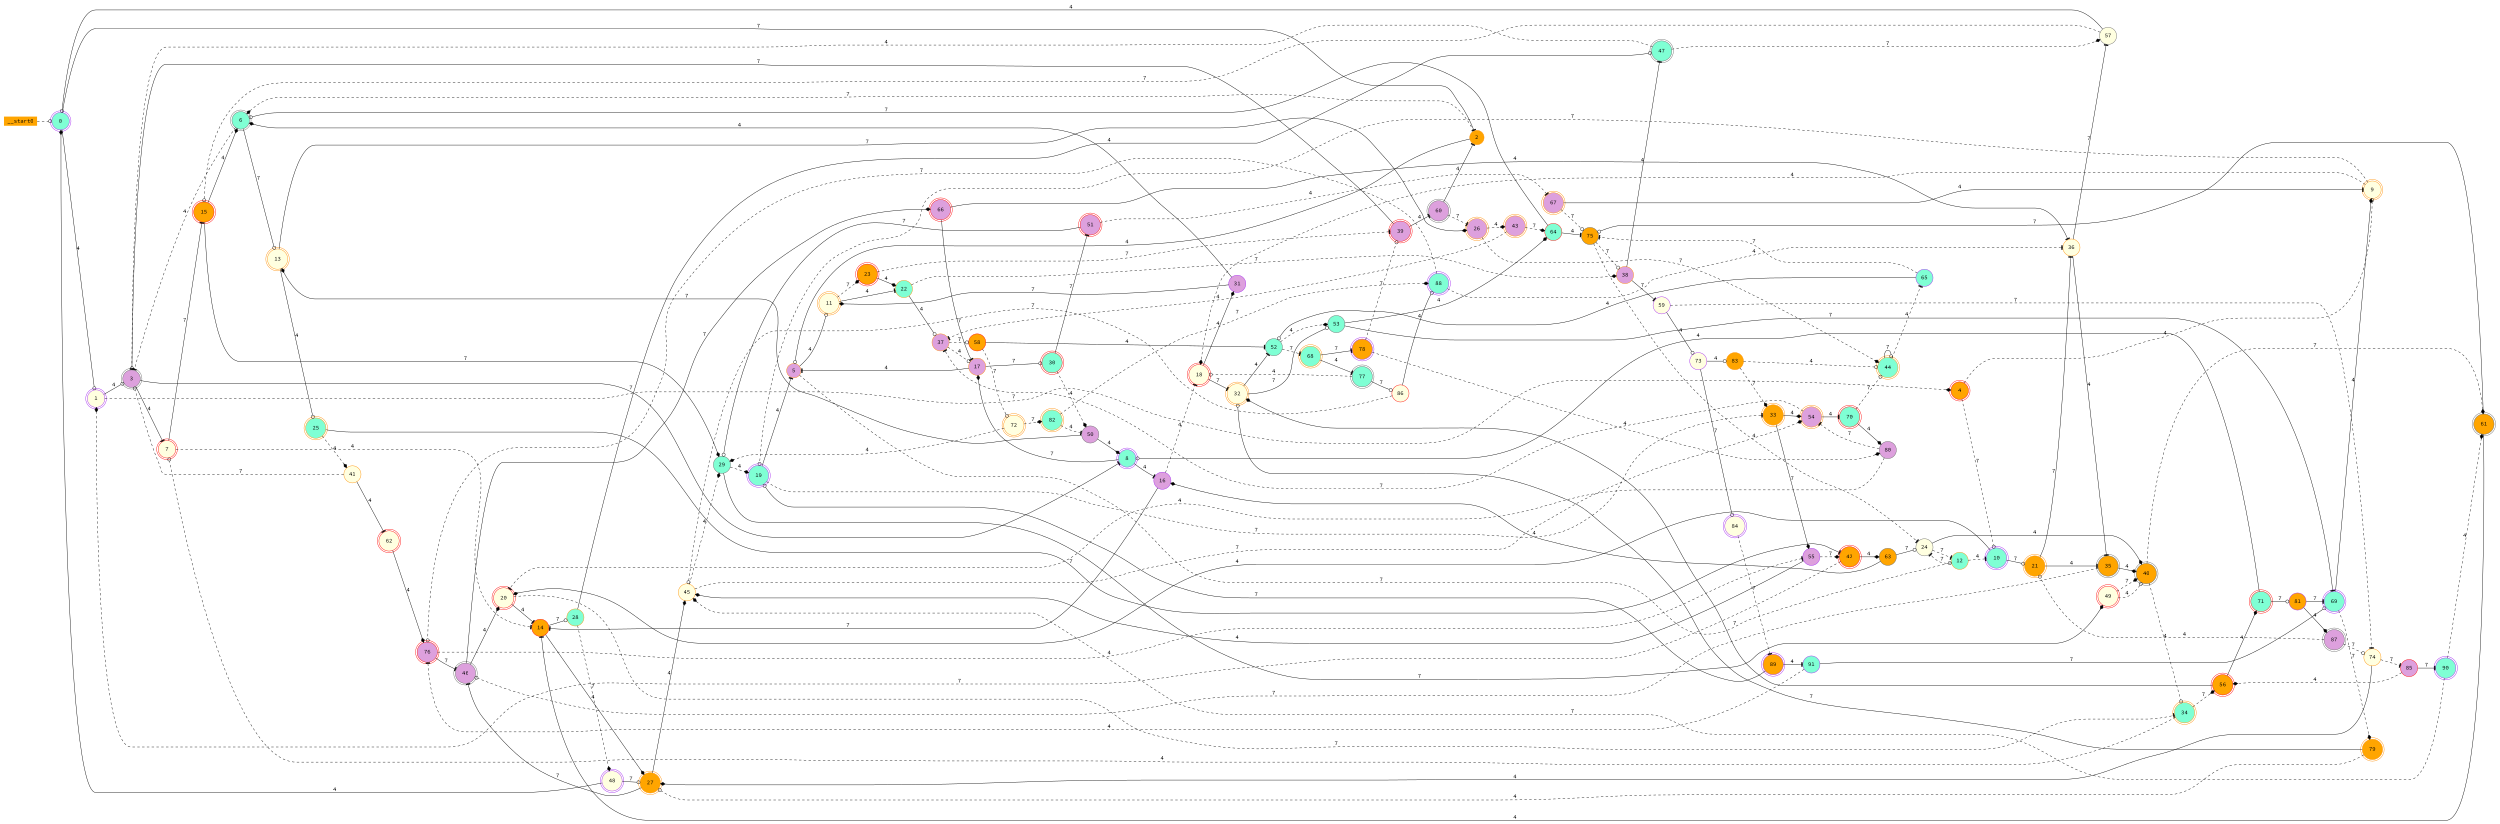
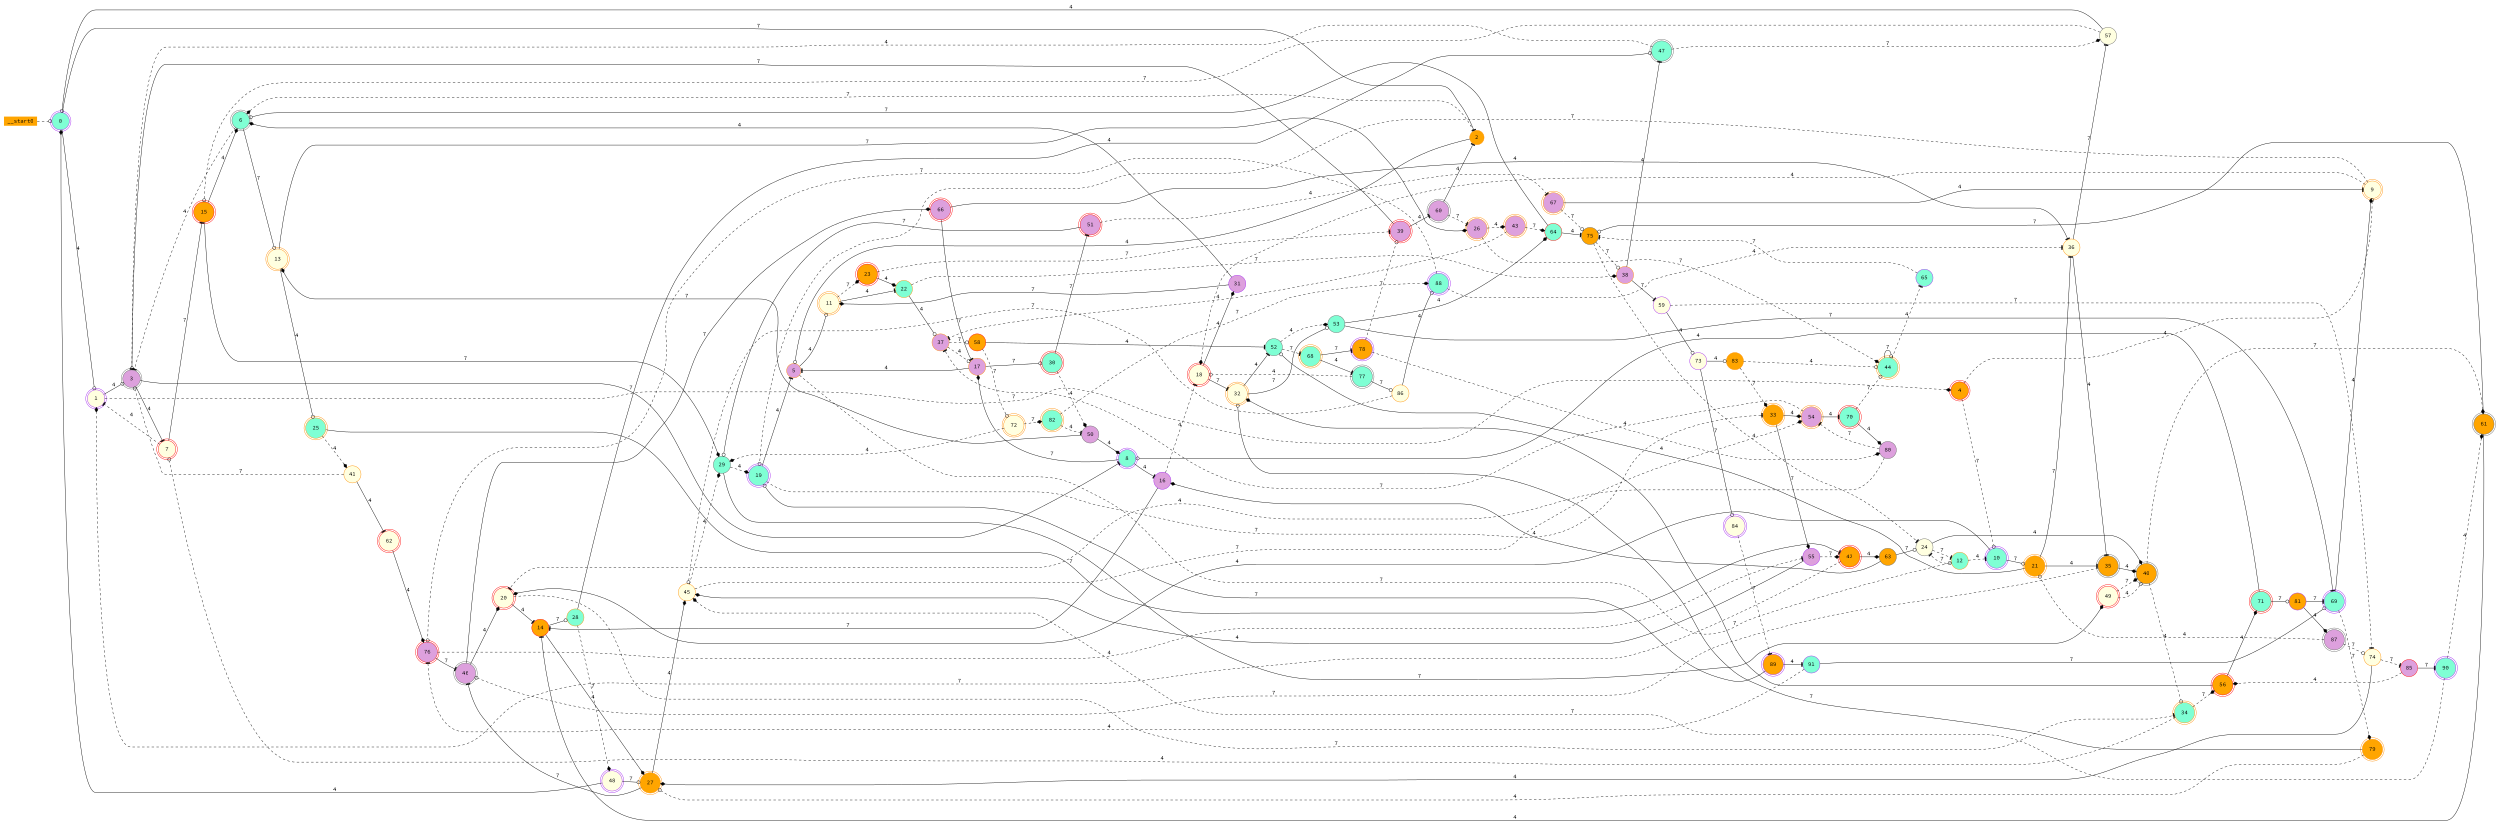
edge "65" -> "52": now "21" -> "52"
node "86": color red -> darkorange
edge "7" -> "14": now "7" -> "1"
